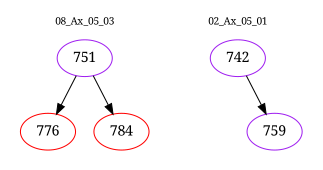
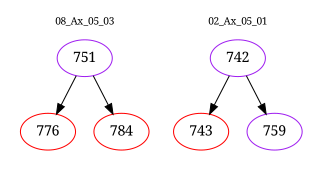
node "743": added
